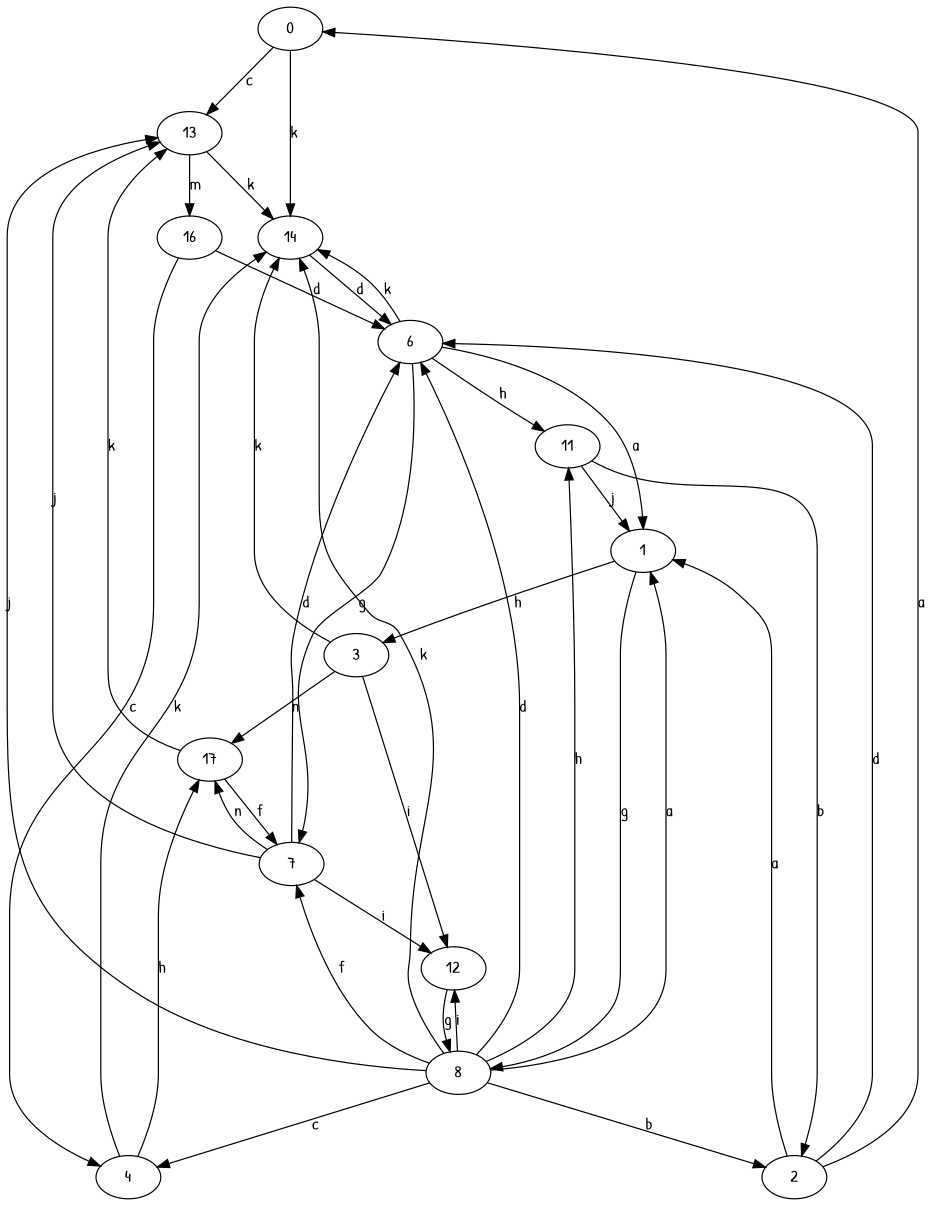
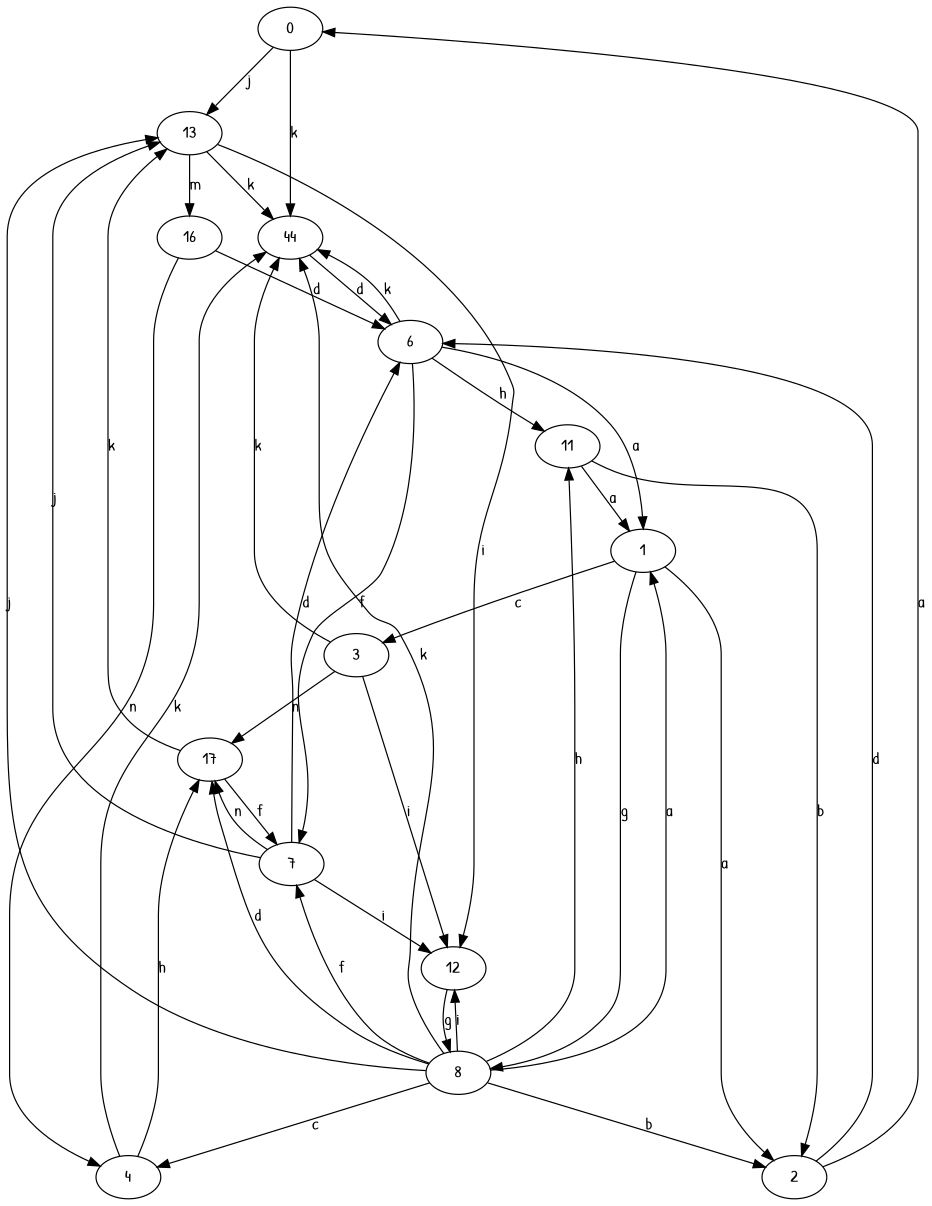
edge "0" -> "13": label "c" -> "j"
node "14": label "14" -> "44"
edge "13" -> "12": added, label "i"
edge "11" -> "1": label "j" -> "a"
edge "6" -> "7": label "g" -> "f"
edge "1" -> "3": label "h" -> "c"
edge "16" -> "4": label "c" -> "n"
edge "8" -> "6": now "8" -> "17"
edge "2" -> "1": reversed
